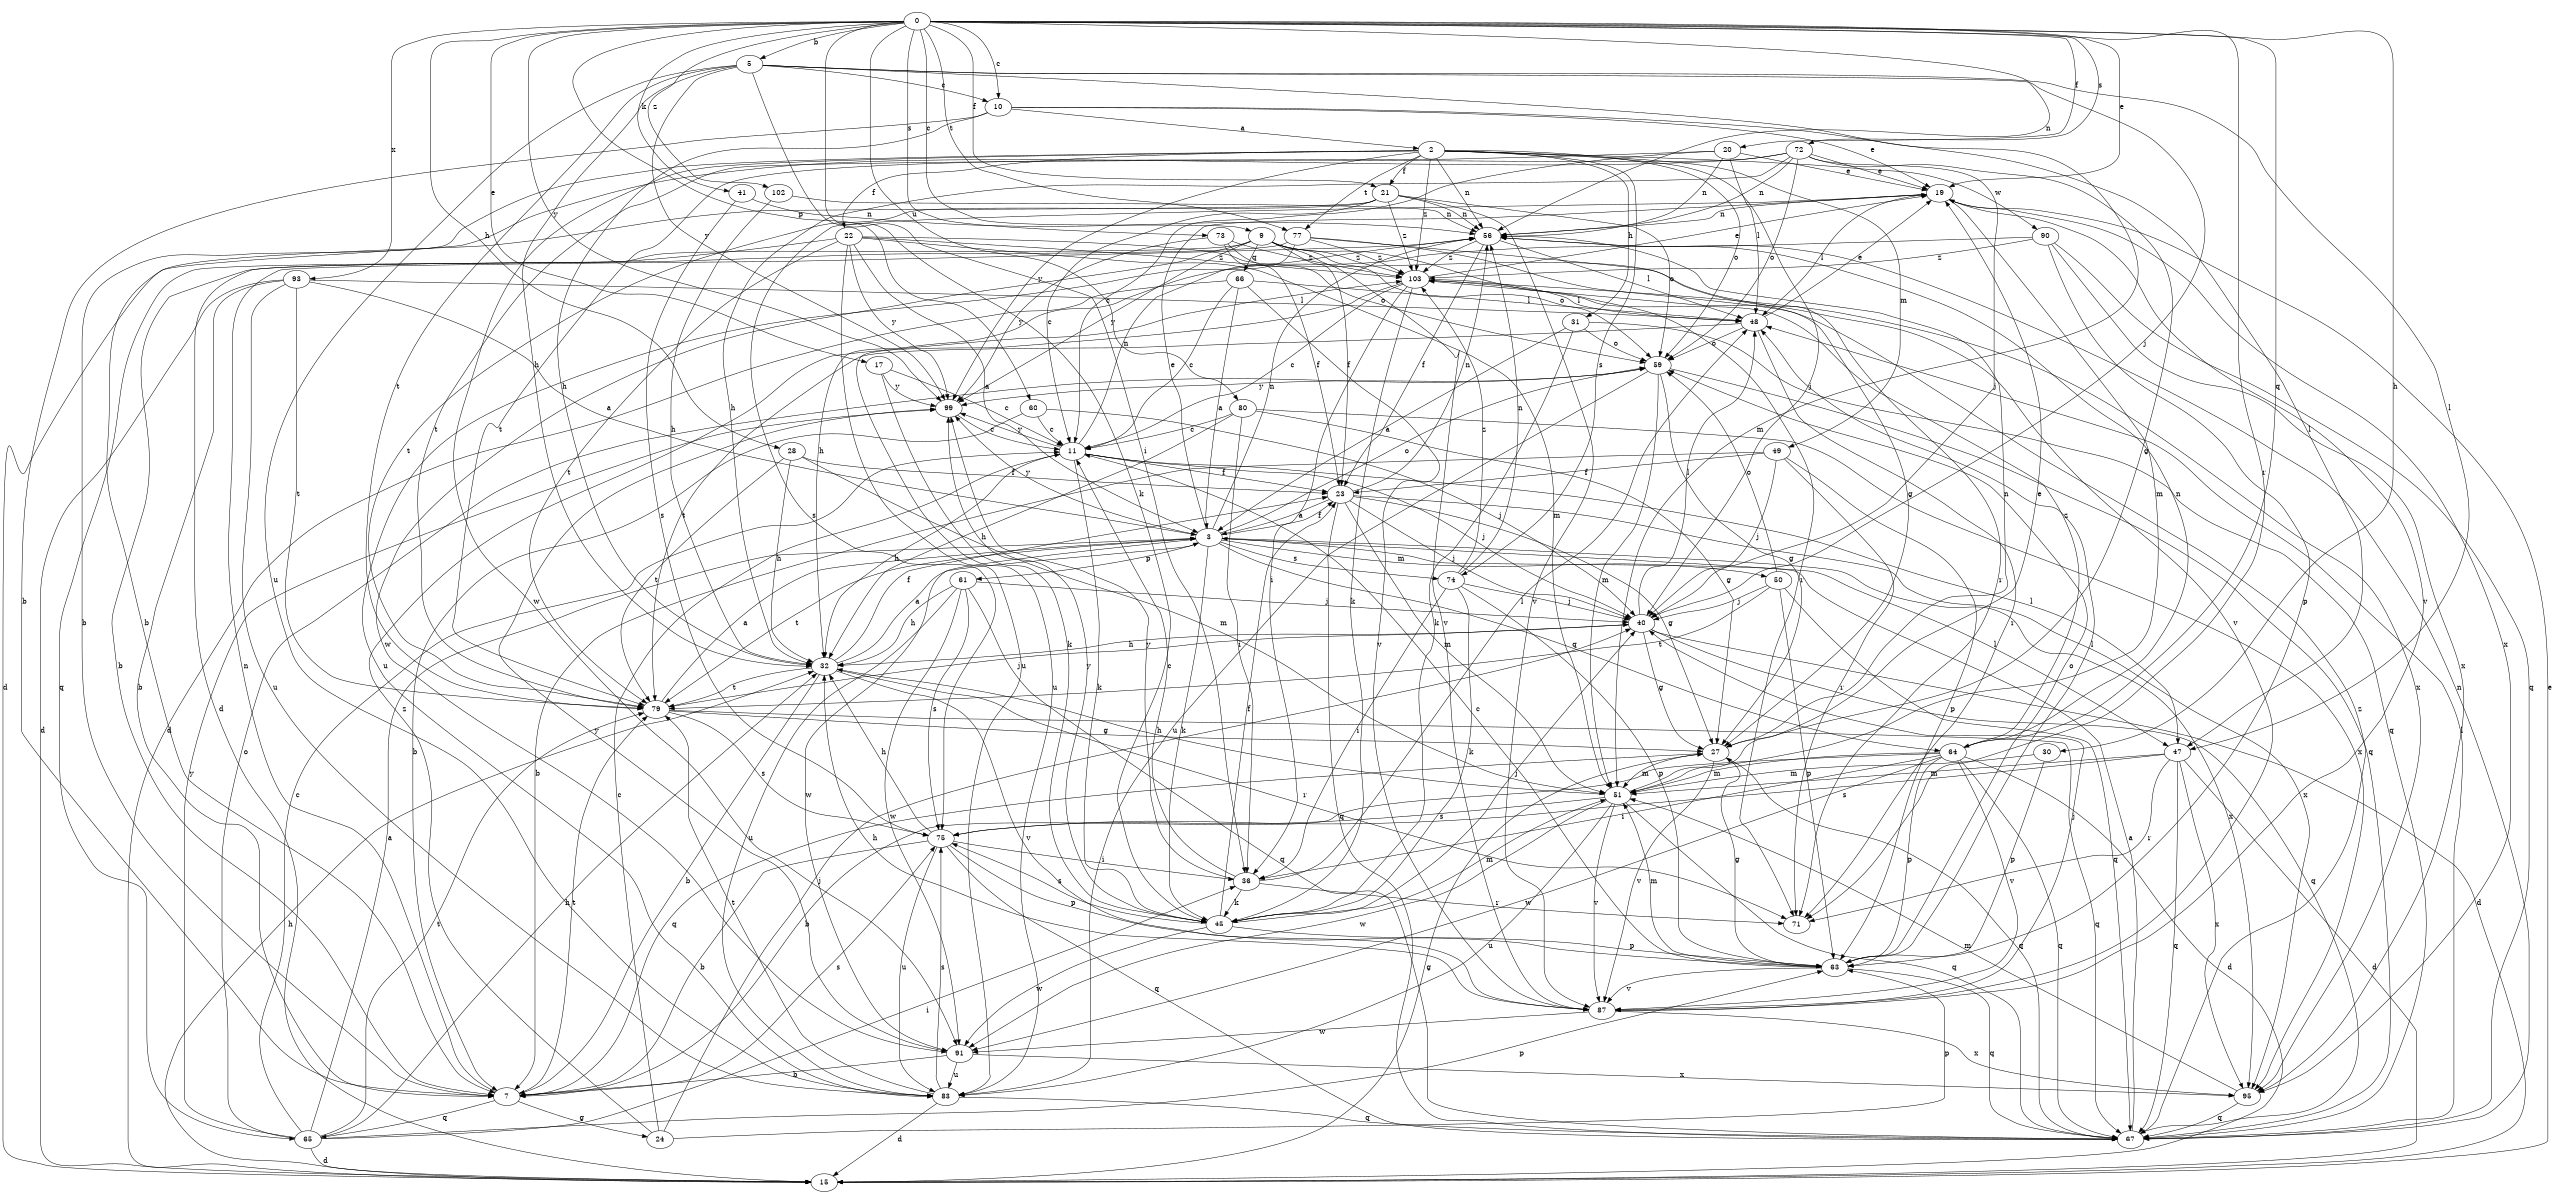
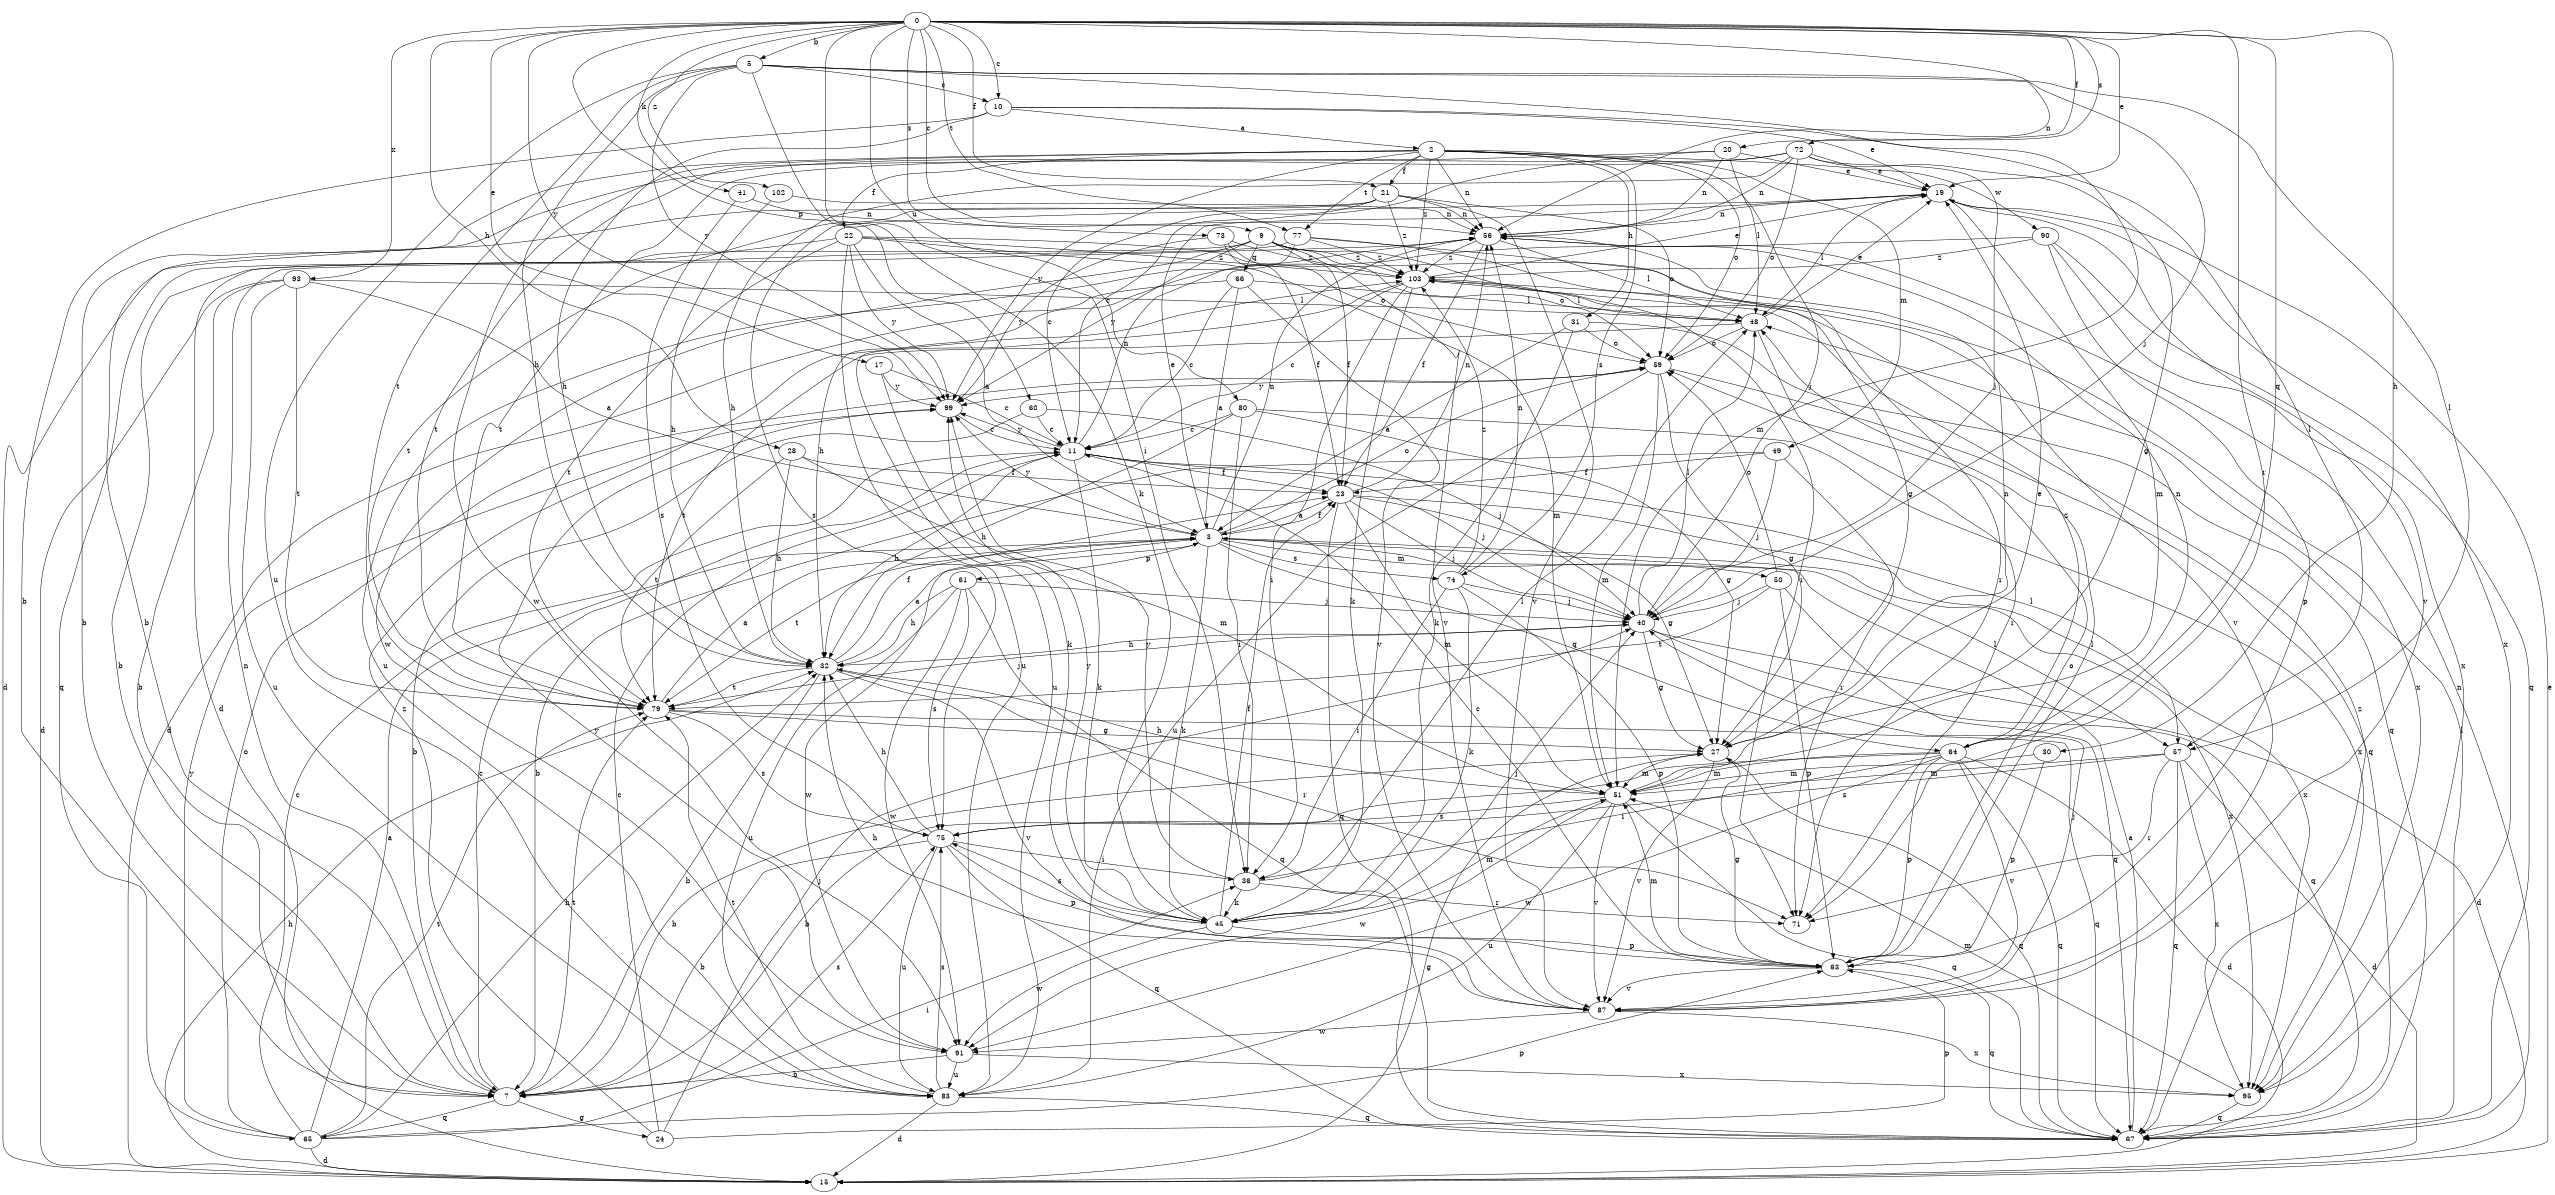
edge "49" -> "63": removed, label "p"
edge "36" -> "11": now "7" -> "11"
node "47": label "47" -> "57"
edge "27" -> "7": label "q" -> "b"
